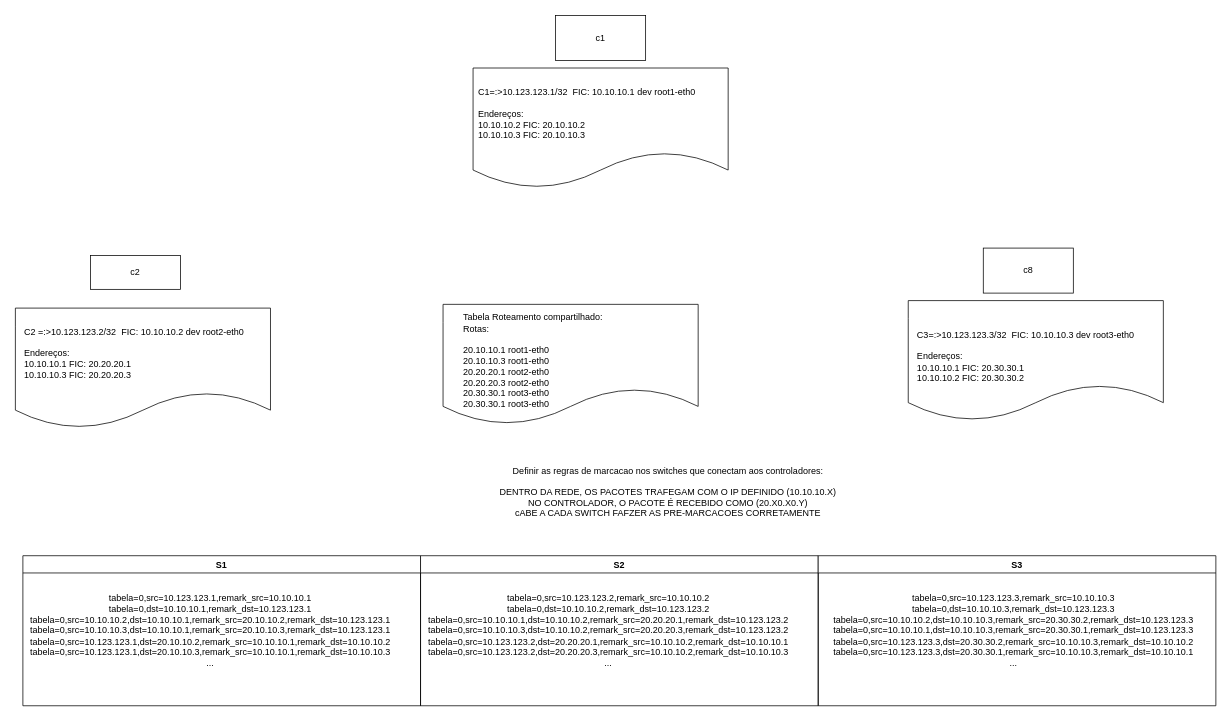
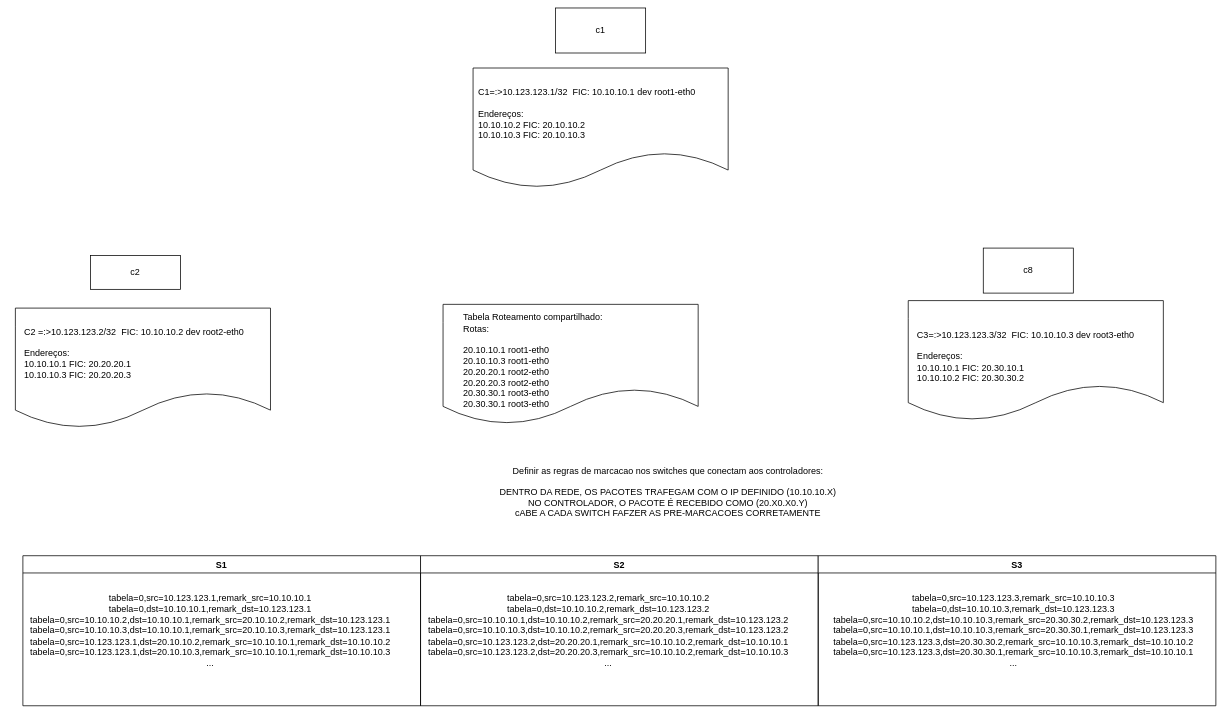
node "c1": moved (600, 38) -> (600, 30)
node "C3=:>10.123.123.3/32 FIC: 10.10.10.3 dev root3-eth0 Endereços: 10.10.10.1 FIC: 20.30.30.1 10.10.10.2 FIC: 20.30.30.2": label "C3=:>10.123.123.3/32 FIC: 10.10.10.3 dev root3-eth0 Endereços: 10.10.10.1 FIC: 20.30.30.1 10.10.10.2 FIC: 20.30.30.2" -> "C3=:>10.123.123.3/32 FIC: 10.10.10.3 dev root3-eth0 Endereços: 10.10.10.1 FIC: 20.30.10.1 10.10.10.2 FIC: 20.30.30.2"
